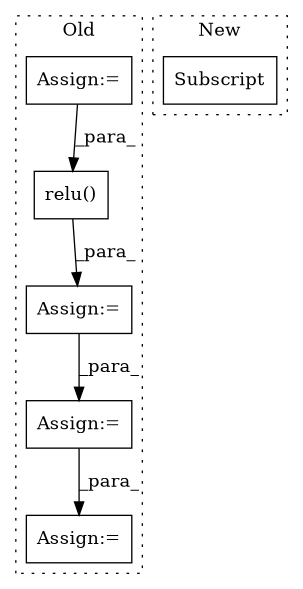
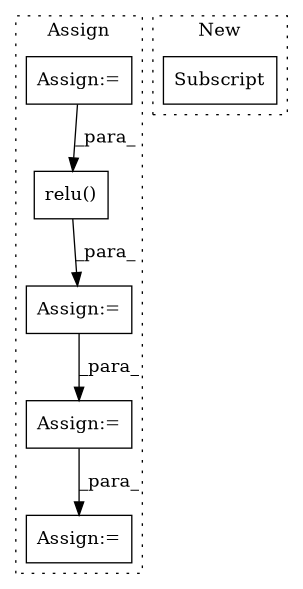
cluster "Old": label "Old" -> "Assign"
